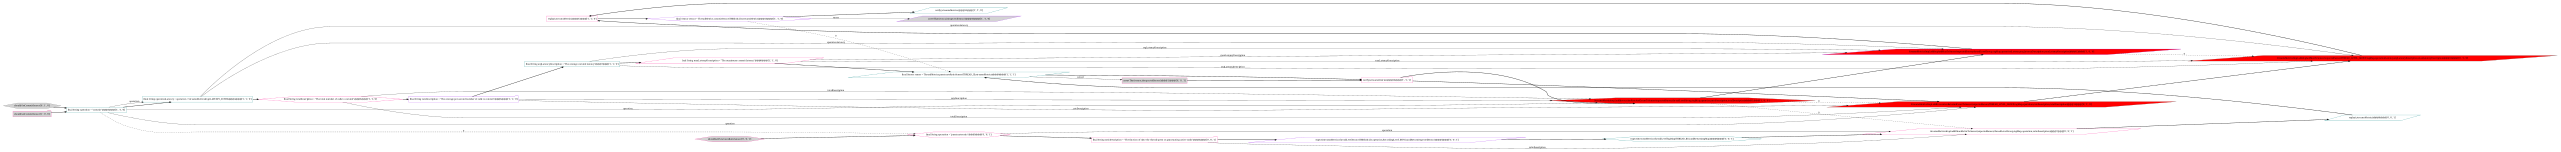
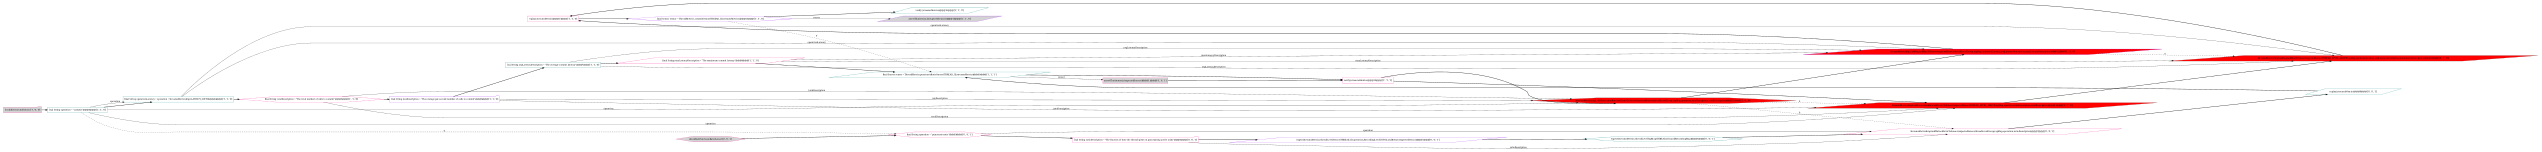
node "shouldGetCommitSensor['0', '1', '0']": removed
